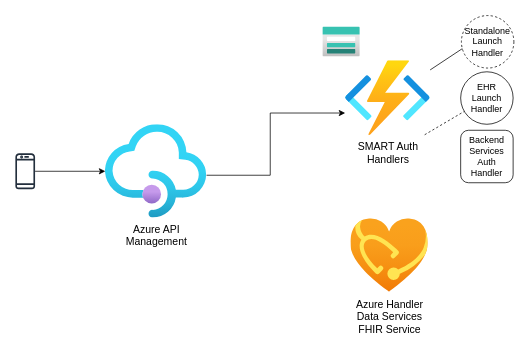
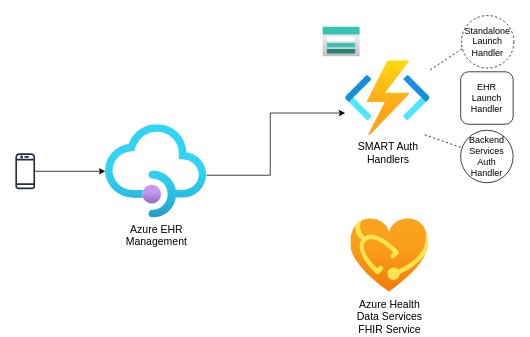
edge "Standalone Launch Handler" -- "SMART Auth Handlers": style solid -> dashed
node "EHR Launch Handler": shape ellipse -> rounded rectangle
edge "SMART Auth Handlers" -- "EHR Launch Handler": now "SMART Auth Handlers" -- "Backend Services Auth Handler"
node "Backend Services Auth Handler": shape rounded rectangle -> ellipse
node "Azure APIManagement": label "Azure APIManagement" -> "Azure EHRManagement"
node "Azure HandlerData ServicesFHIR Service": label "Azure HandlerData ServicesFHIR Service" -> "Azure HealthData ServicesFHIR Service"
